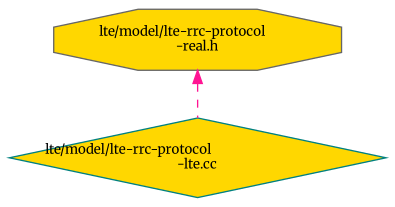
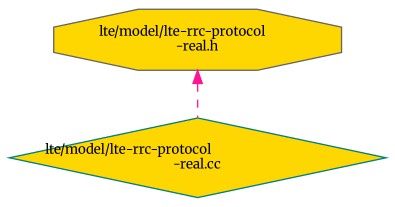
node "lte/model/lte-rrc-protocol -lte.cc": label "lte/model/lte-rrc-protocol -lte.cc" -> "lte/model/lte-rrc-protocol -real.cc"
